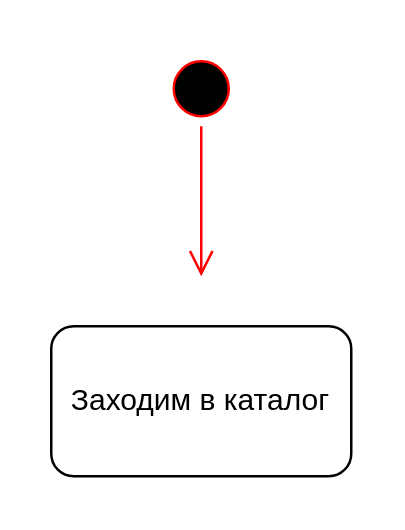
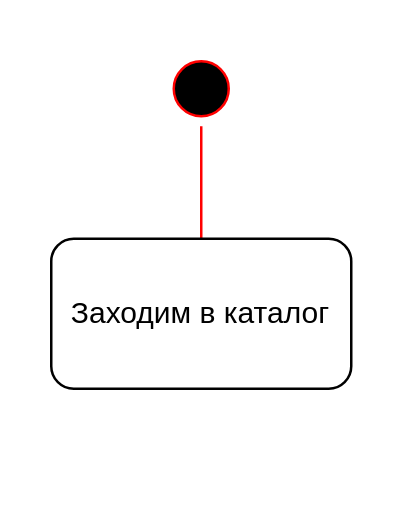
node "Заходим в каталог": moved (201, 401) -> (201, 314)
